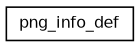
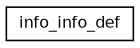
node "png_info_def": label "png_info_def" -> "info_info_def"
